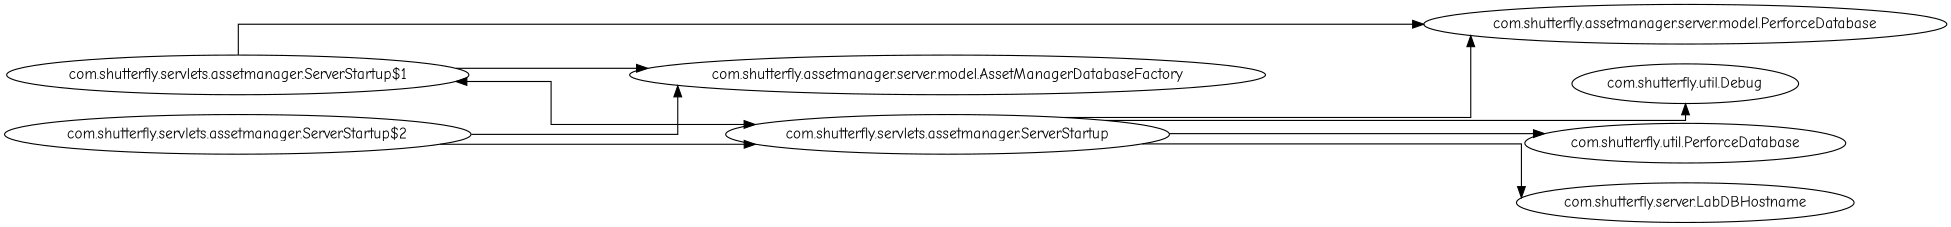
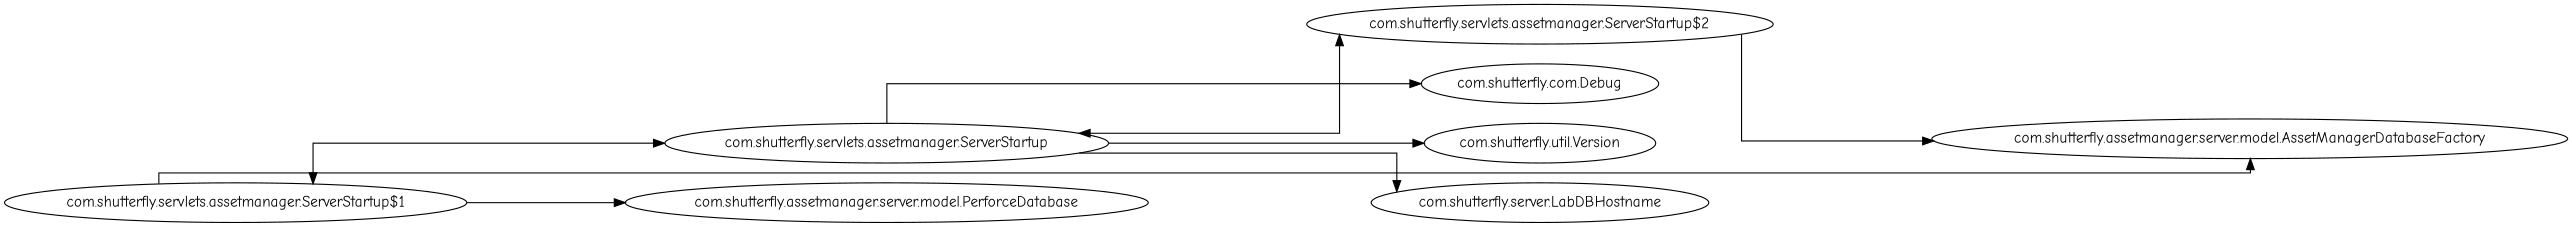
node "com.shutterfly.util.Debug": label "com.shutterfly.util.Debug" -> "com.shutterfly.com.Debug"
edge "com.shutterfly.servlets.assetmanager.ServerStartup" -> "com.shutterfly.assetmanager.server.model.PerforceDatabase": now "com.shutterfly.servlets.assetmanager.ServerStartup" -> "com.shutterfly.servlets.assetmanager.ServerStartup$2"
node "com.shutterfly.util.PerforceDatabase": label "com.shutterfly.util.PerforceDatabase" -> "com.shutterfly.util.Version"
